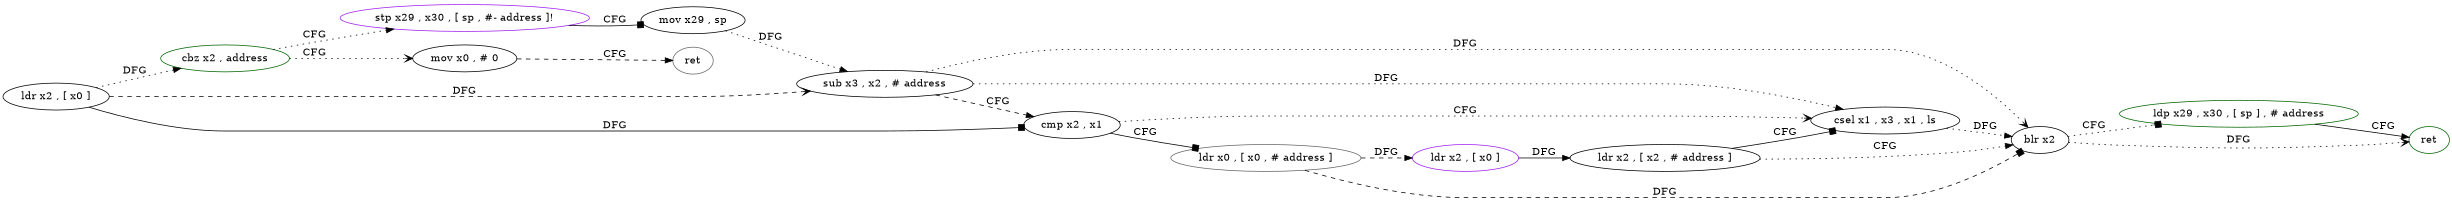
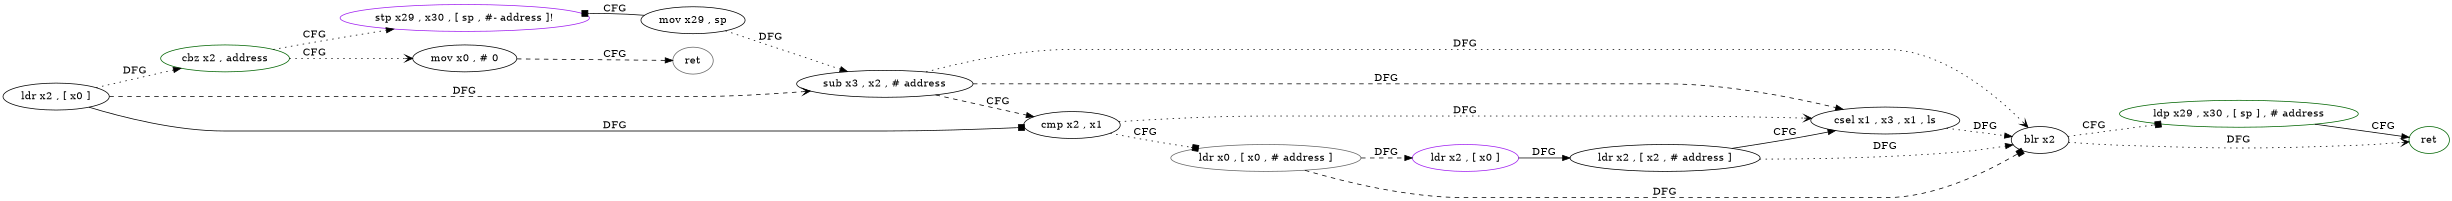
edge "stp x29 , x30 , [ sp , #- address ]!" -> "mov x29 , sp": reversed
edge "sub x3 , x2 , # address" -> "csel x1 , x3 , x1 , ls": style dotted -> dashed
edge "cmp x2 , x1" -> "csel x1 , x3 , x1 , ls": label "CFG" -> "DFG"
edge "cmp x2 , x1" -> "ldr x0 , [ x0 , # address ]": style solid -> dotted
edge "ldr x2 , [ x2 , # address ]" -> "csel x1 , x3 , x1 , ls": arrowhead box -> normal
edge "ldr x2 , [ x2 , # address ]" -> "blr x2": label "CFG" -> "DFG"
